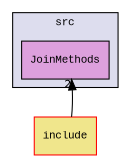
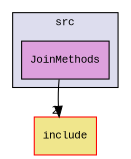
edge "include" -> "JoinMethods": reversed
